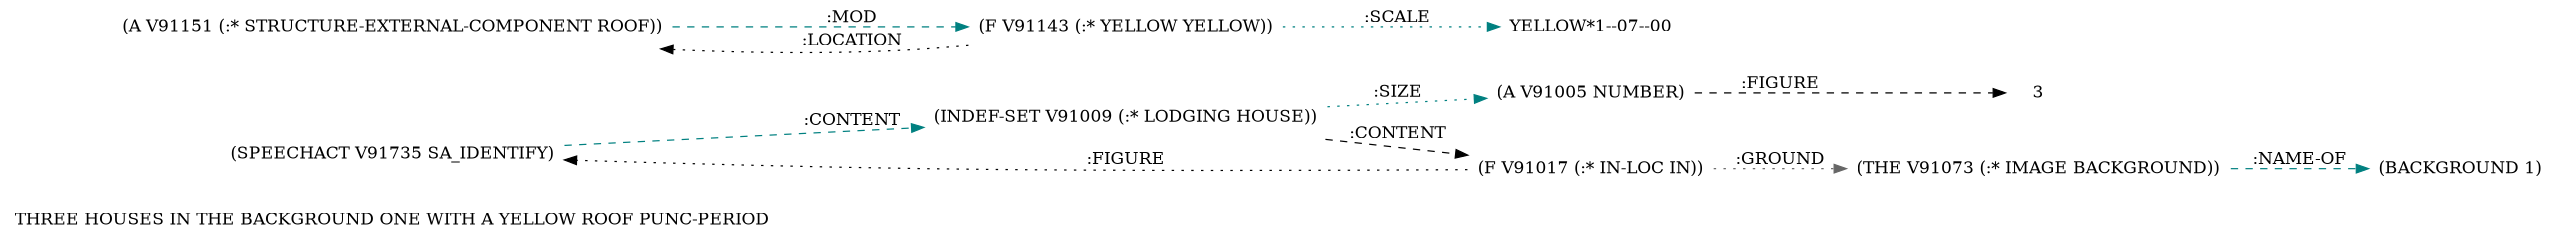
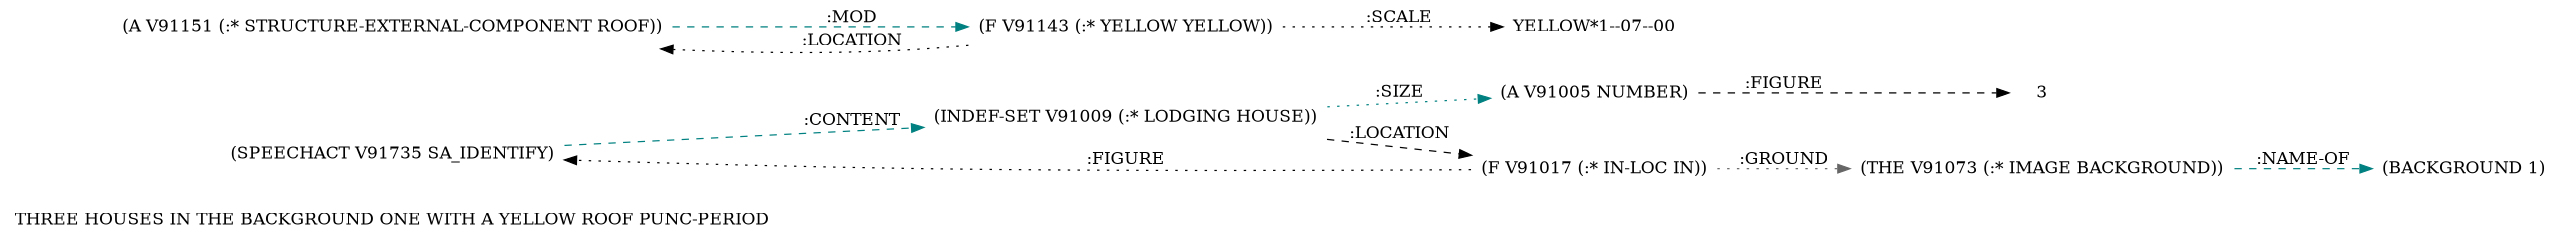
edge "(F V91143 (:* YELLOW YELLOW))" -> "YELLOW*1--07--00": color teal -> black
edge "(INDEF-SET V91009 (:* LODGING HOUSE))" -> "(F V91017 (:* IN-LOC IN))": label ":CONTENT" -> ":LOCATION"
